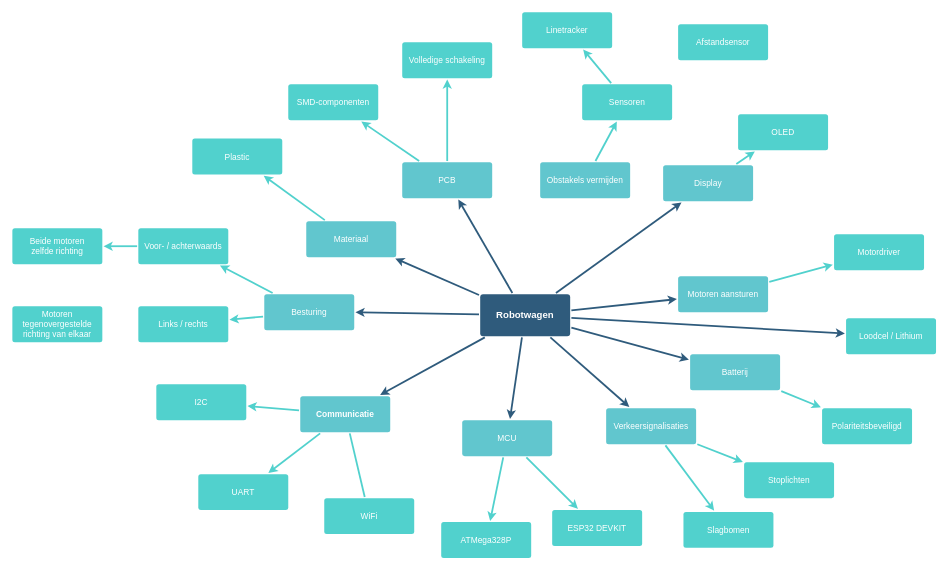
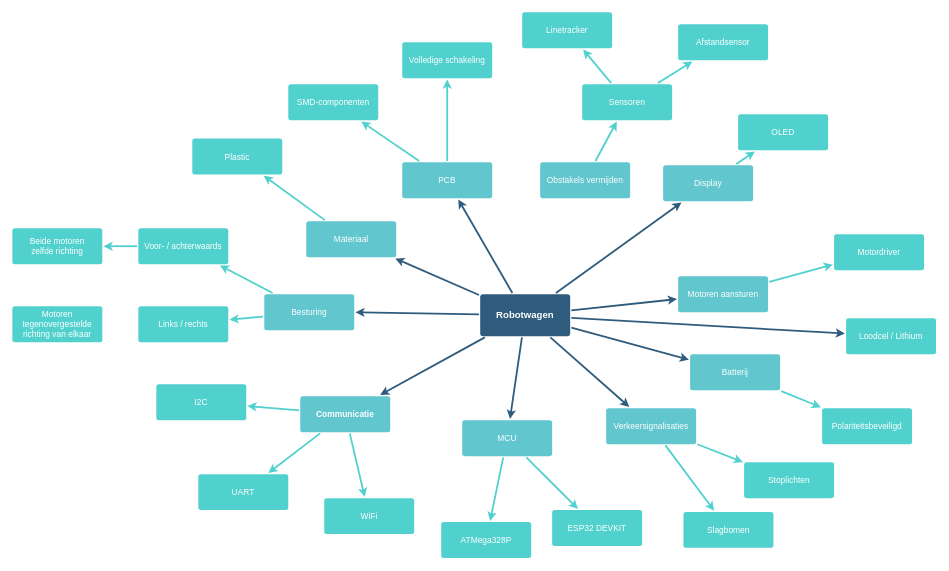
edge "Sensoren" -> "Afstandsensor": added
edge "Communicatie" -- "WiFi": arrowhead none -> classic
